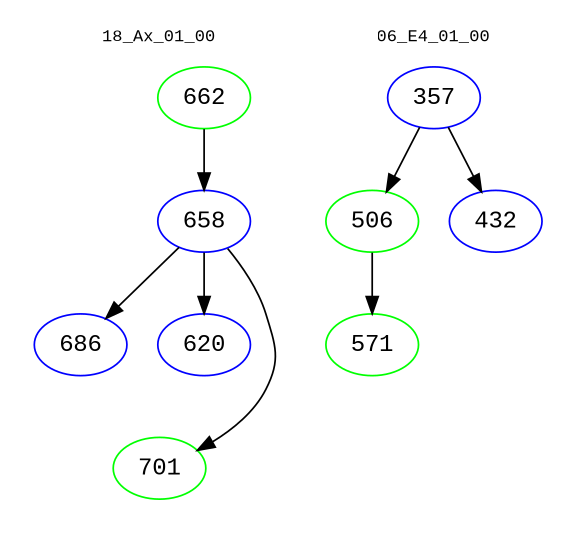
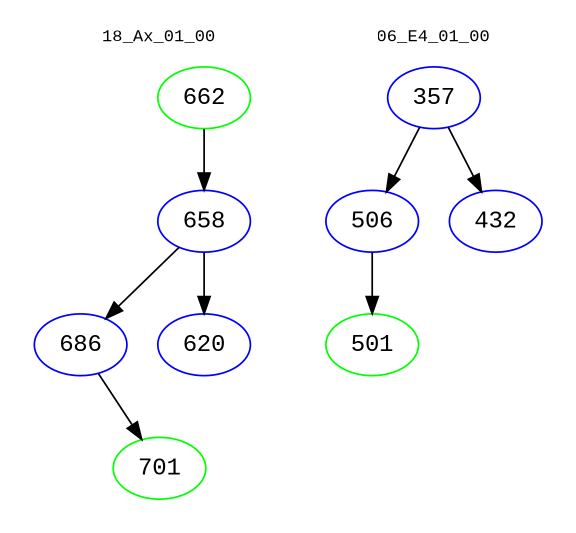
node "506": color green -> blue
node "571": label "571" -> "501"
edge "658" -> "701": now "686" -> "701"
